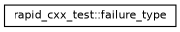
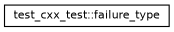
node "rapid_cxx_test::failure_type": label "rapid_cxx_test::failure_type" -> "test_cxx_test::failure_type"
